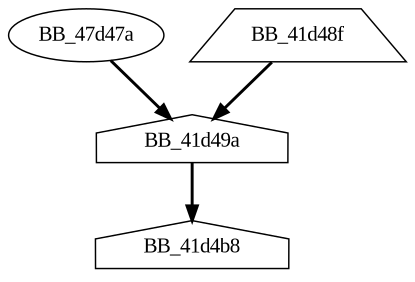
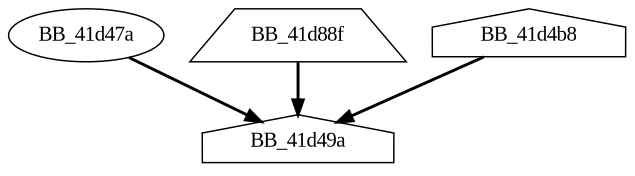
node "BB_47d47a": label "BB_47d47a" -> "BB_41d47a"
node "BB_41d48f": label "BB_41d48f" -> "BB_41d88f"
edge "BB_41d49a" -> "BB_41d4b8": reversed
